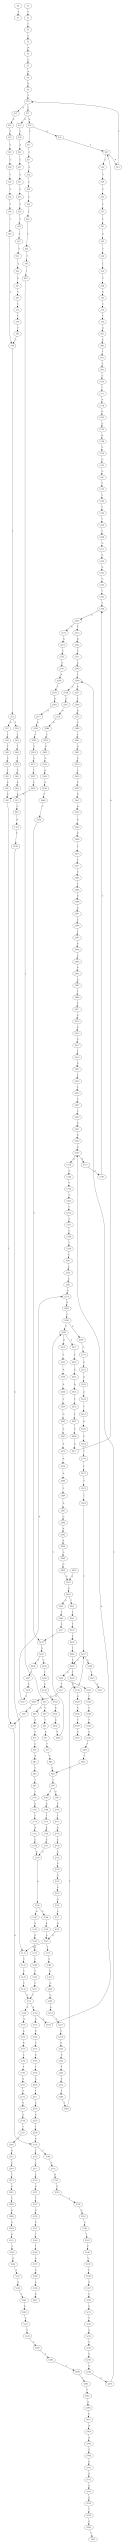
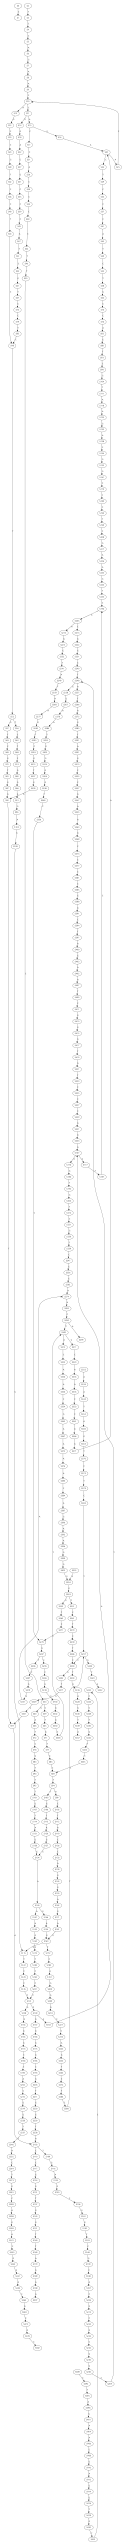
node "S310": removed
edge "S305" -> "S424": now "S422" -> "S424"
node "S386": removed
